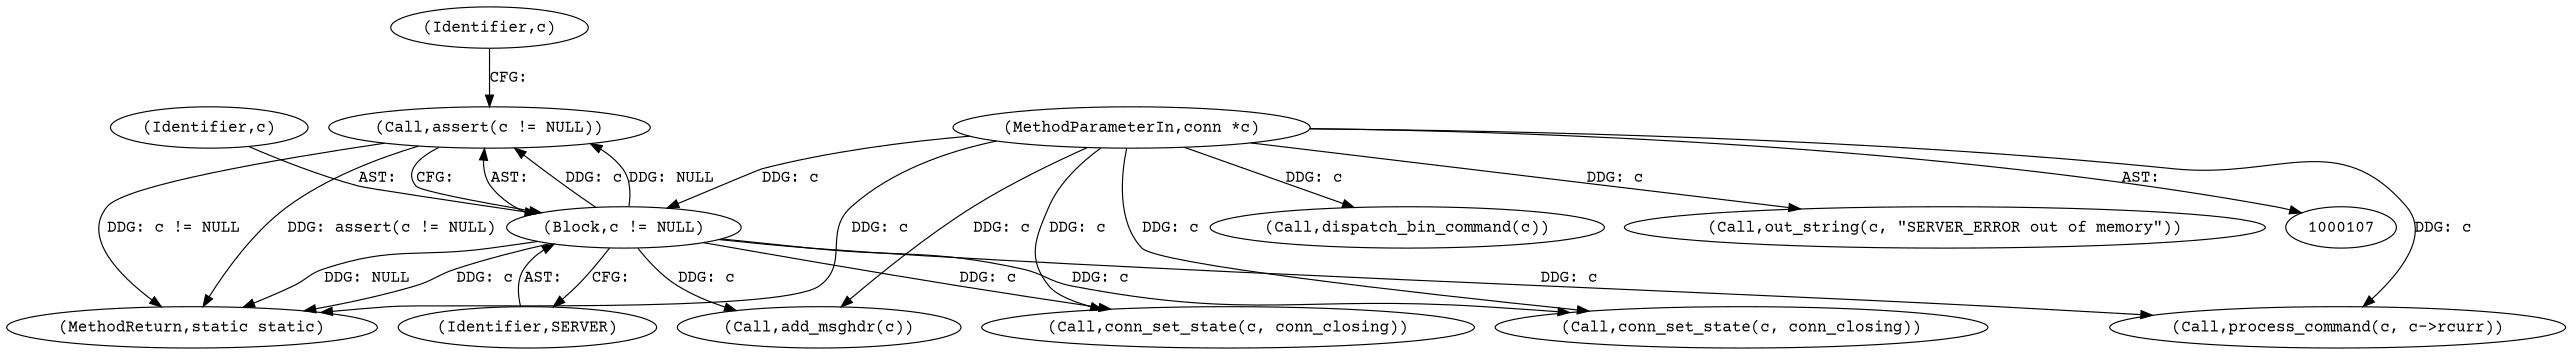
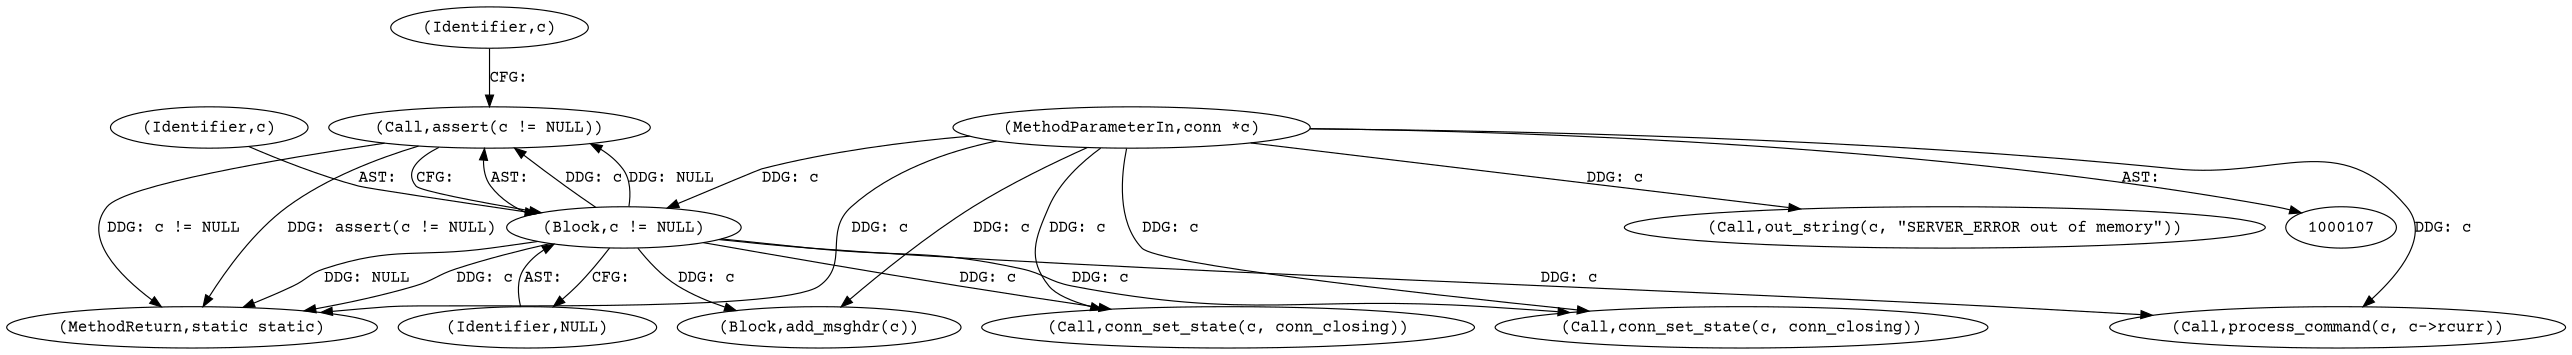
node "(Call,dispatch_bin_command(c))": removed
node "(Identifier,SERVER)": label "(Identifier,SERVER)" -> "(Identifier,NULL)"
node "(Call,add_msghdr(c))": label "(Call,add_msghdr(c))" -> "(Block,add_msghdr(c))"
